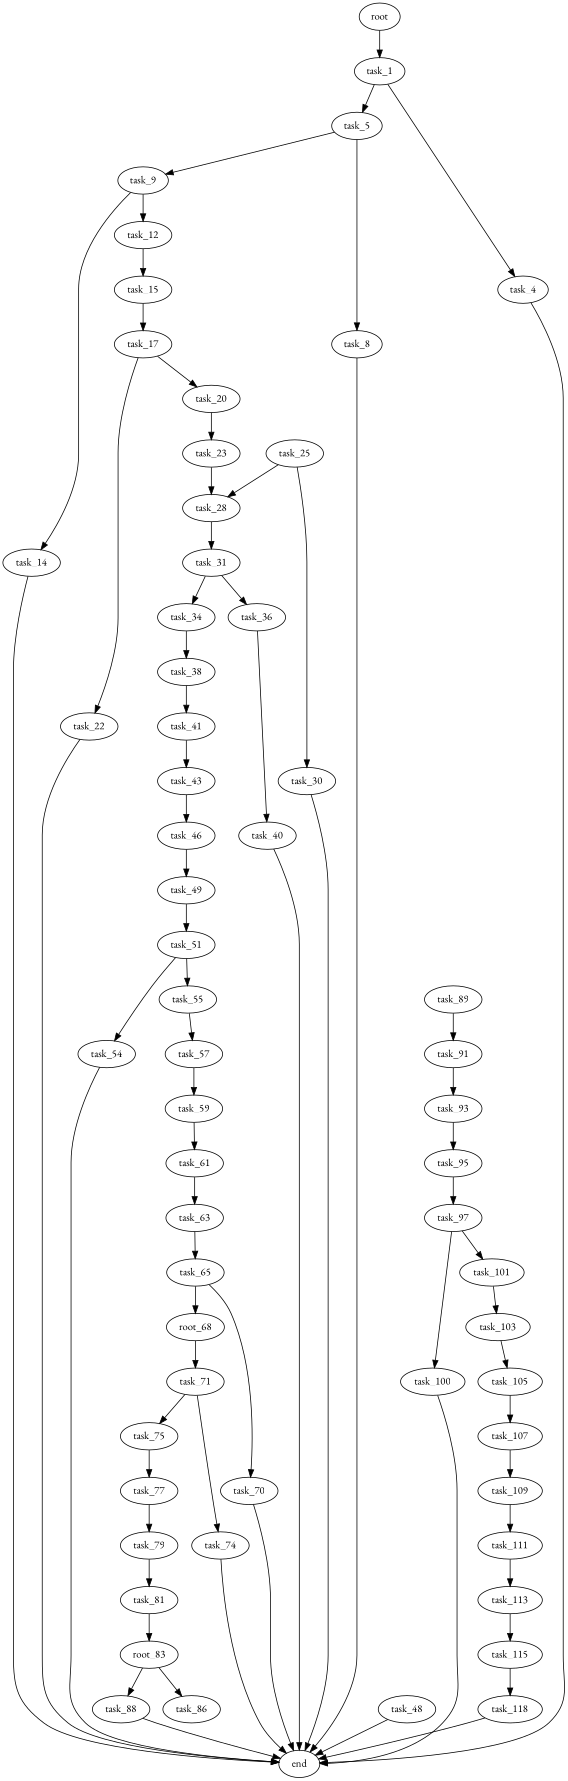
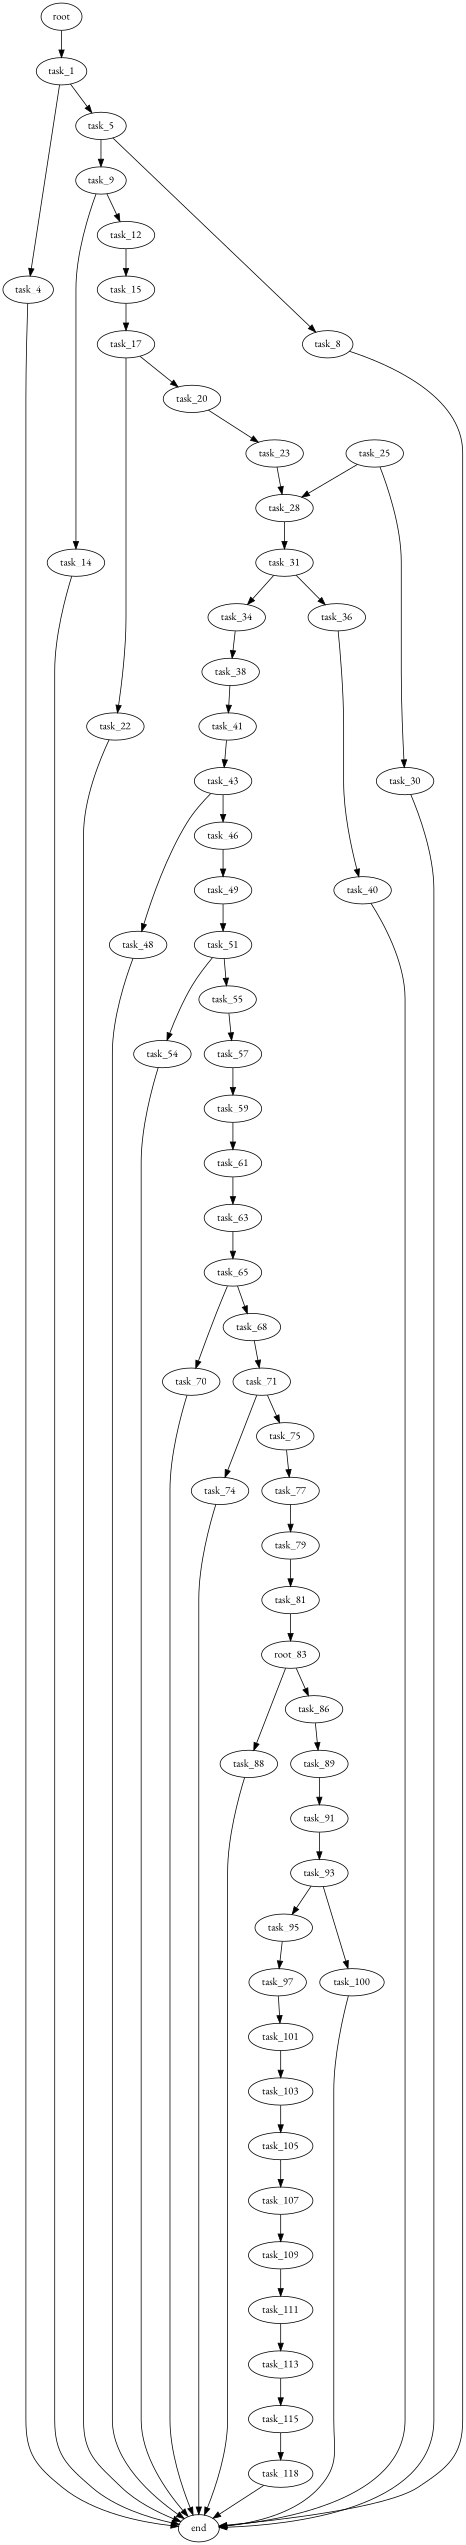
edge "task_43" -> "task_48": added
edge "task_97" -> "task_100": now "task_93" -> "task_100"
node "root_68": label "root_68" -> "task_68"
edge "task_86" -> "task_89": added
